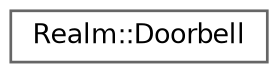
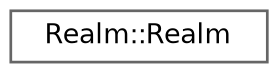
node "Realm::Doorbell": label "Realm::Doorbell" -> "Realm::Realm"
